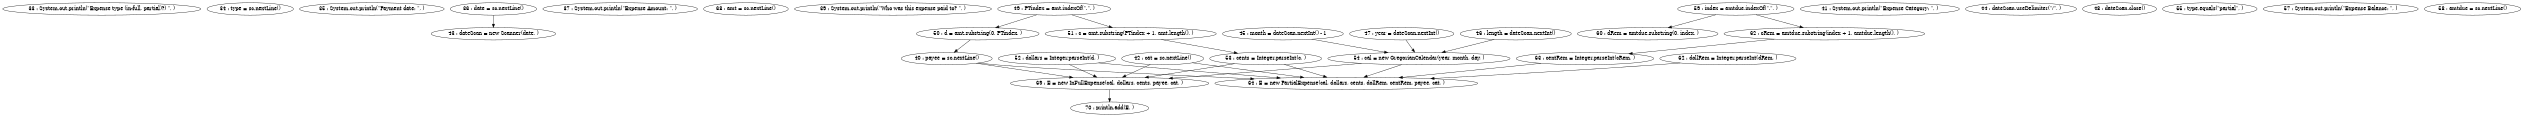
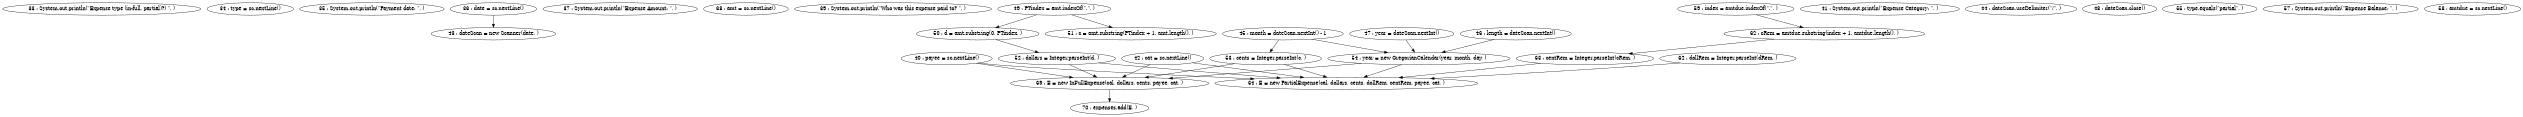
node "60 : dRem = amtdue.substring(0, index, )": removed
edge "50 : d = amt.substring(0, PTindex, )" -> "40 : payee = sc.nextLine()": now "50 : d = amt.substring(0, PTindex, )" -> "52 : dollars = Integer.parseInt(d, )"
edge "51 : c = amt.substring(PTindex + 1, amt.length(), )" -> "53 : cents = Integer.parseInt(c, )": now "45 : month = dateScan.nextInt() - 1" -> "53 : cents = Integer.parseInt(c, )"
node "54 : cal = new GregorianCalendar(year, month, day, )": label "54 : cal = new GregorianCalendar(year, month, day, )" -> "54 : year = new GregorianCalendar(year, month, day, )"
node "70 : println.add(E, )": label "70 : println.add(E, )" -> "70 : expenses.add(E, )"
